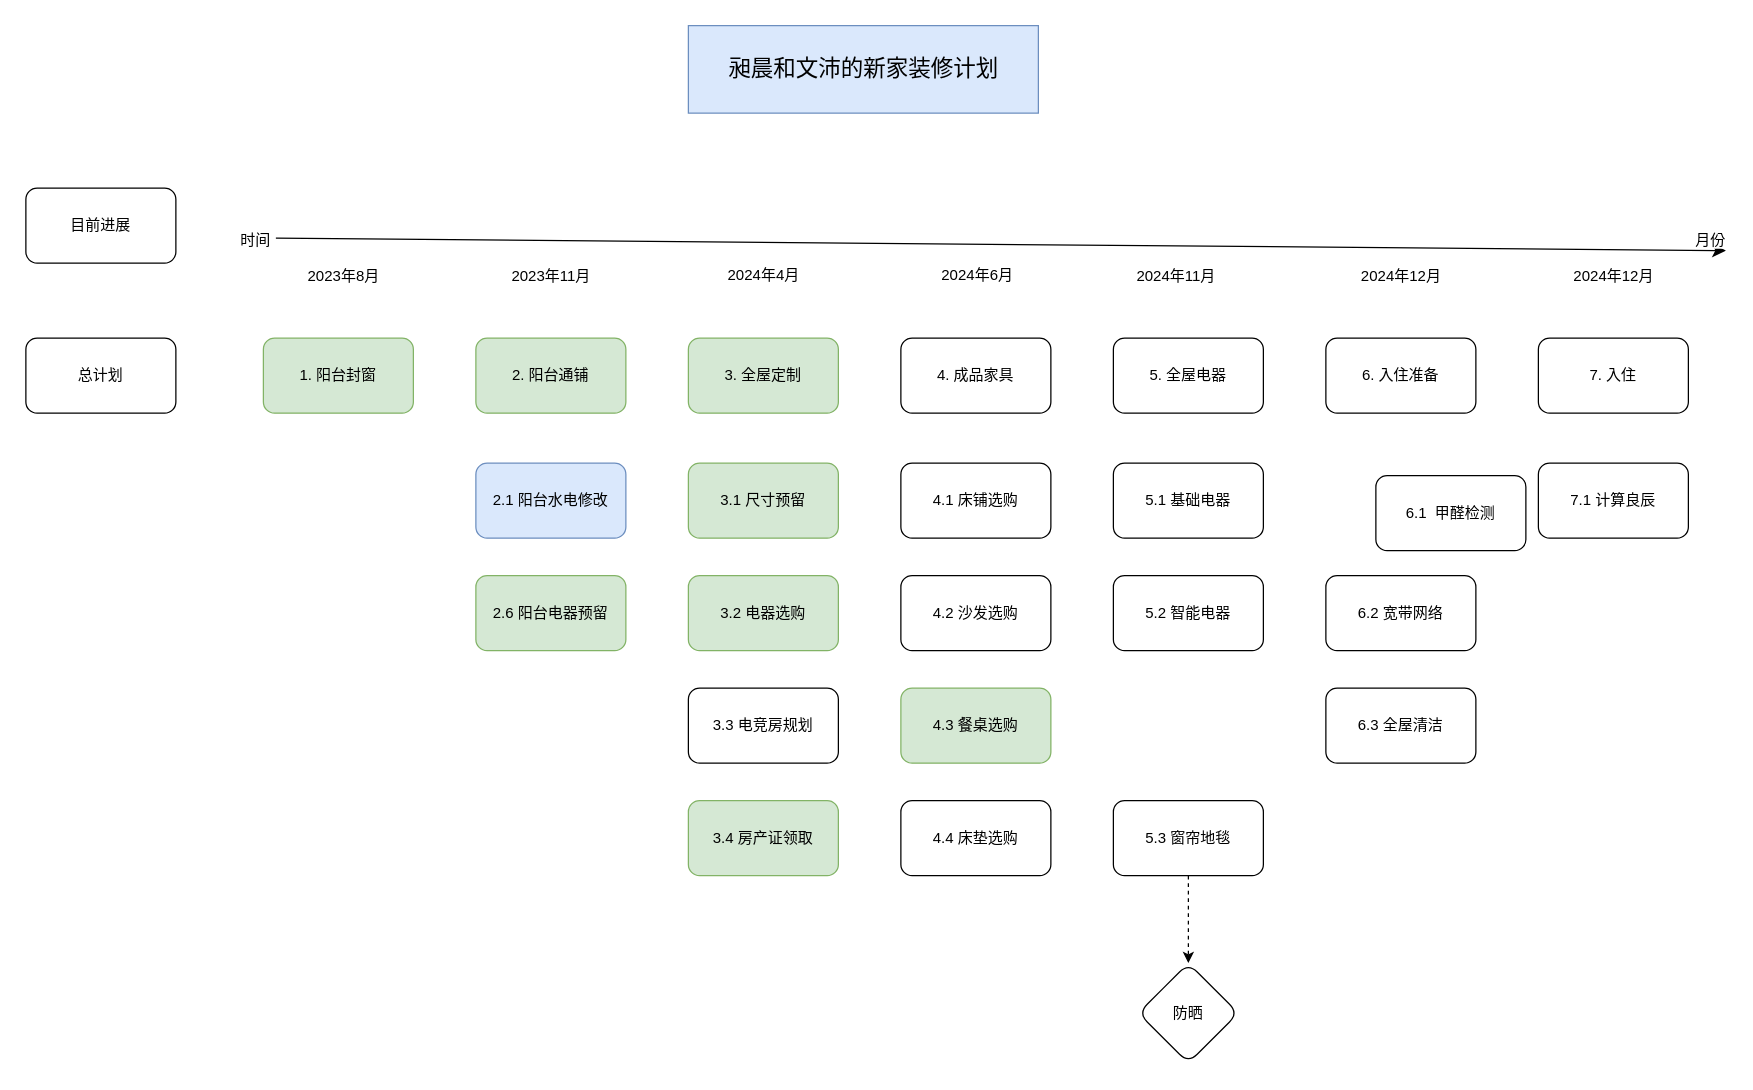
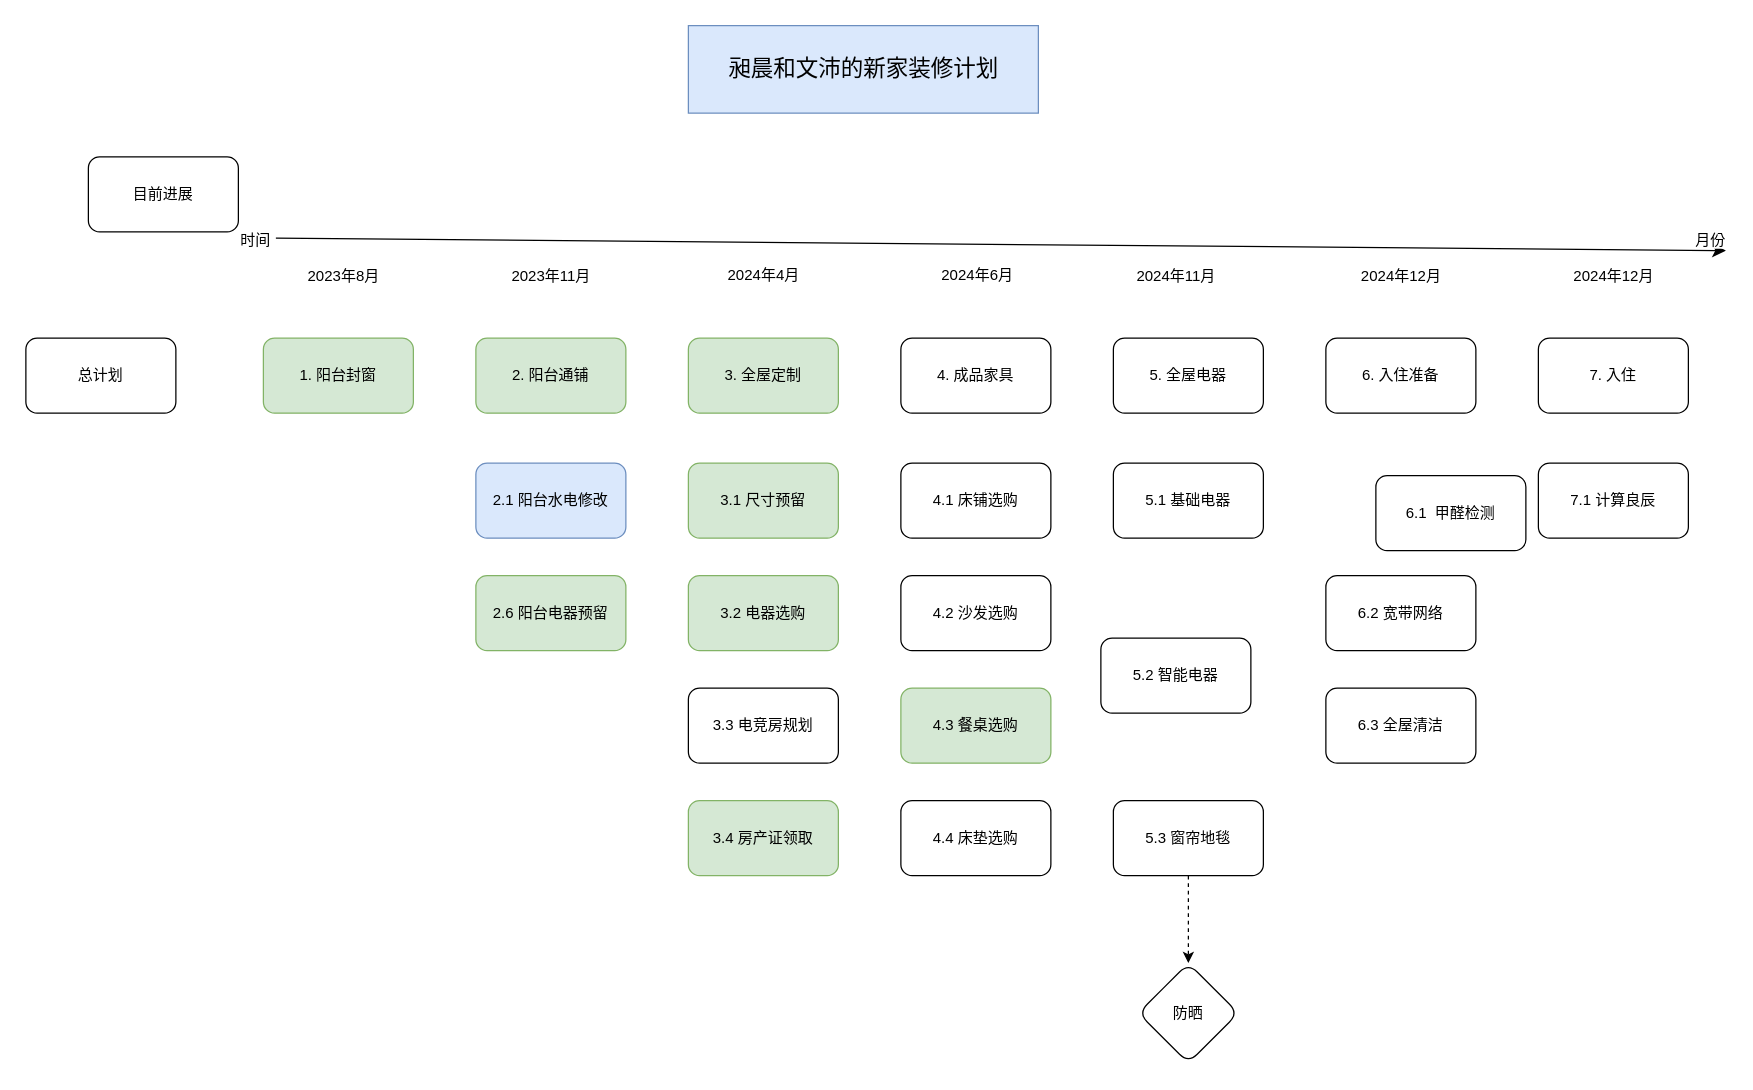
node "目前进展": moved (101, 226) -> (163, 194)
node "5.2 智能电器": moved (1188, 613) -> (1176, 676)
